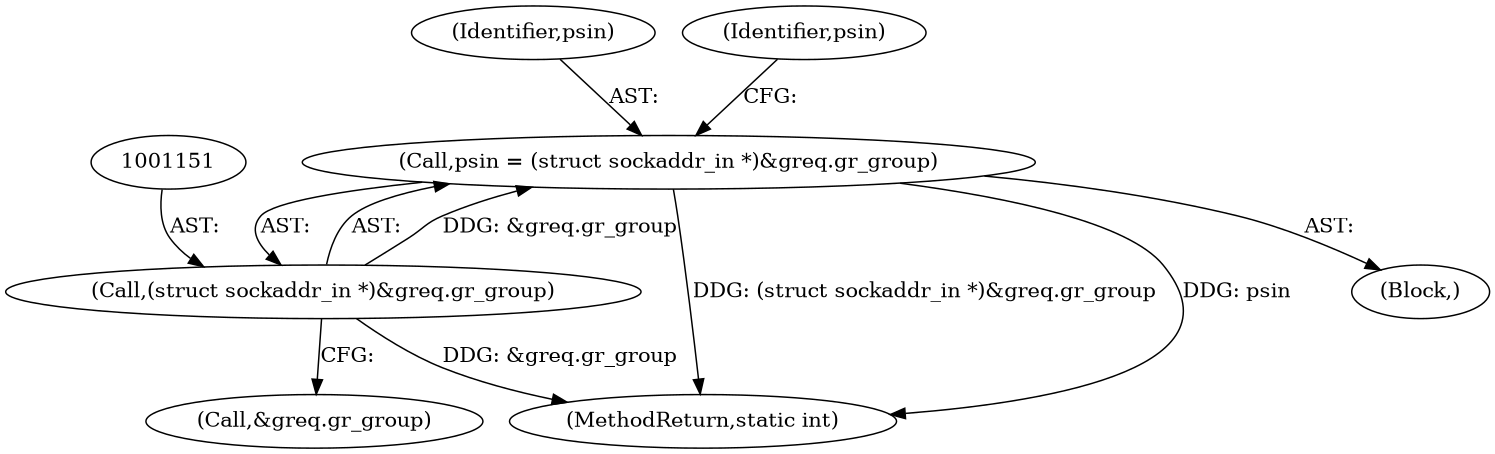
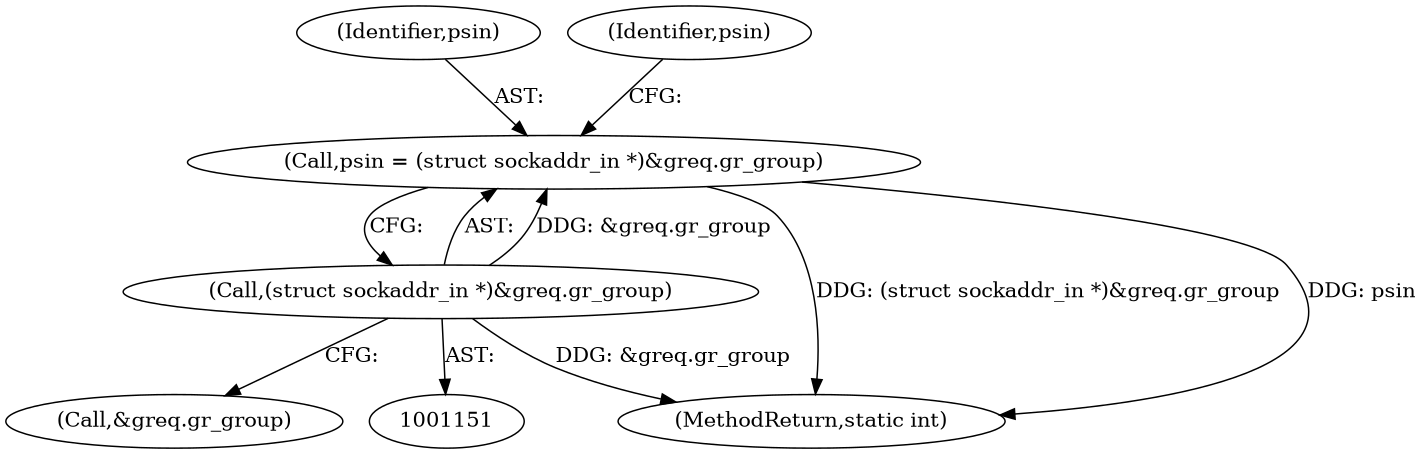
edge "(Call,psin = (struct sockaddr_in *)&greq.gr_group)" -> "(Call,(struct sockaddr_in *)&greq.gr_group)": label "AST: " -> "CFG: "
edge "1001151" -> "(Call,(struct sockaddr_in *)&greq.gr_group)": reversed
node "(Block,)": removed
